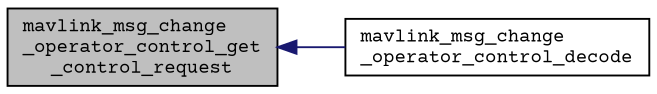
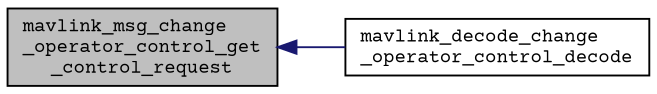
node "mavlink_msg_change _operator_control_decode": label "mavlink_msg_change _operator_control_decode" -> "mavlink_decode_change _operator_control_decode"
